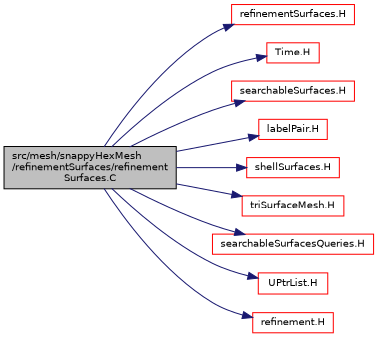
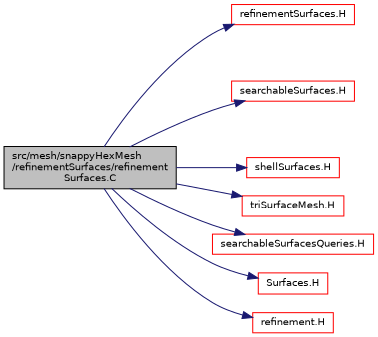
node "Time.H": removed
node "labelPair.H": removed
node "UPtrList.H": label "UPtrList.H" -> "Surfaces.H"
